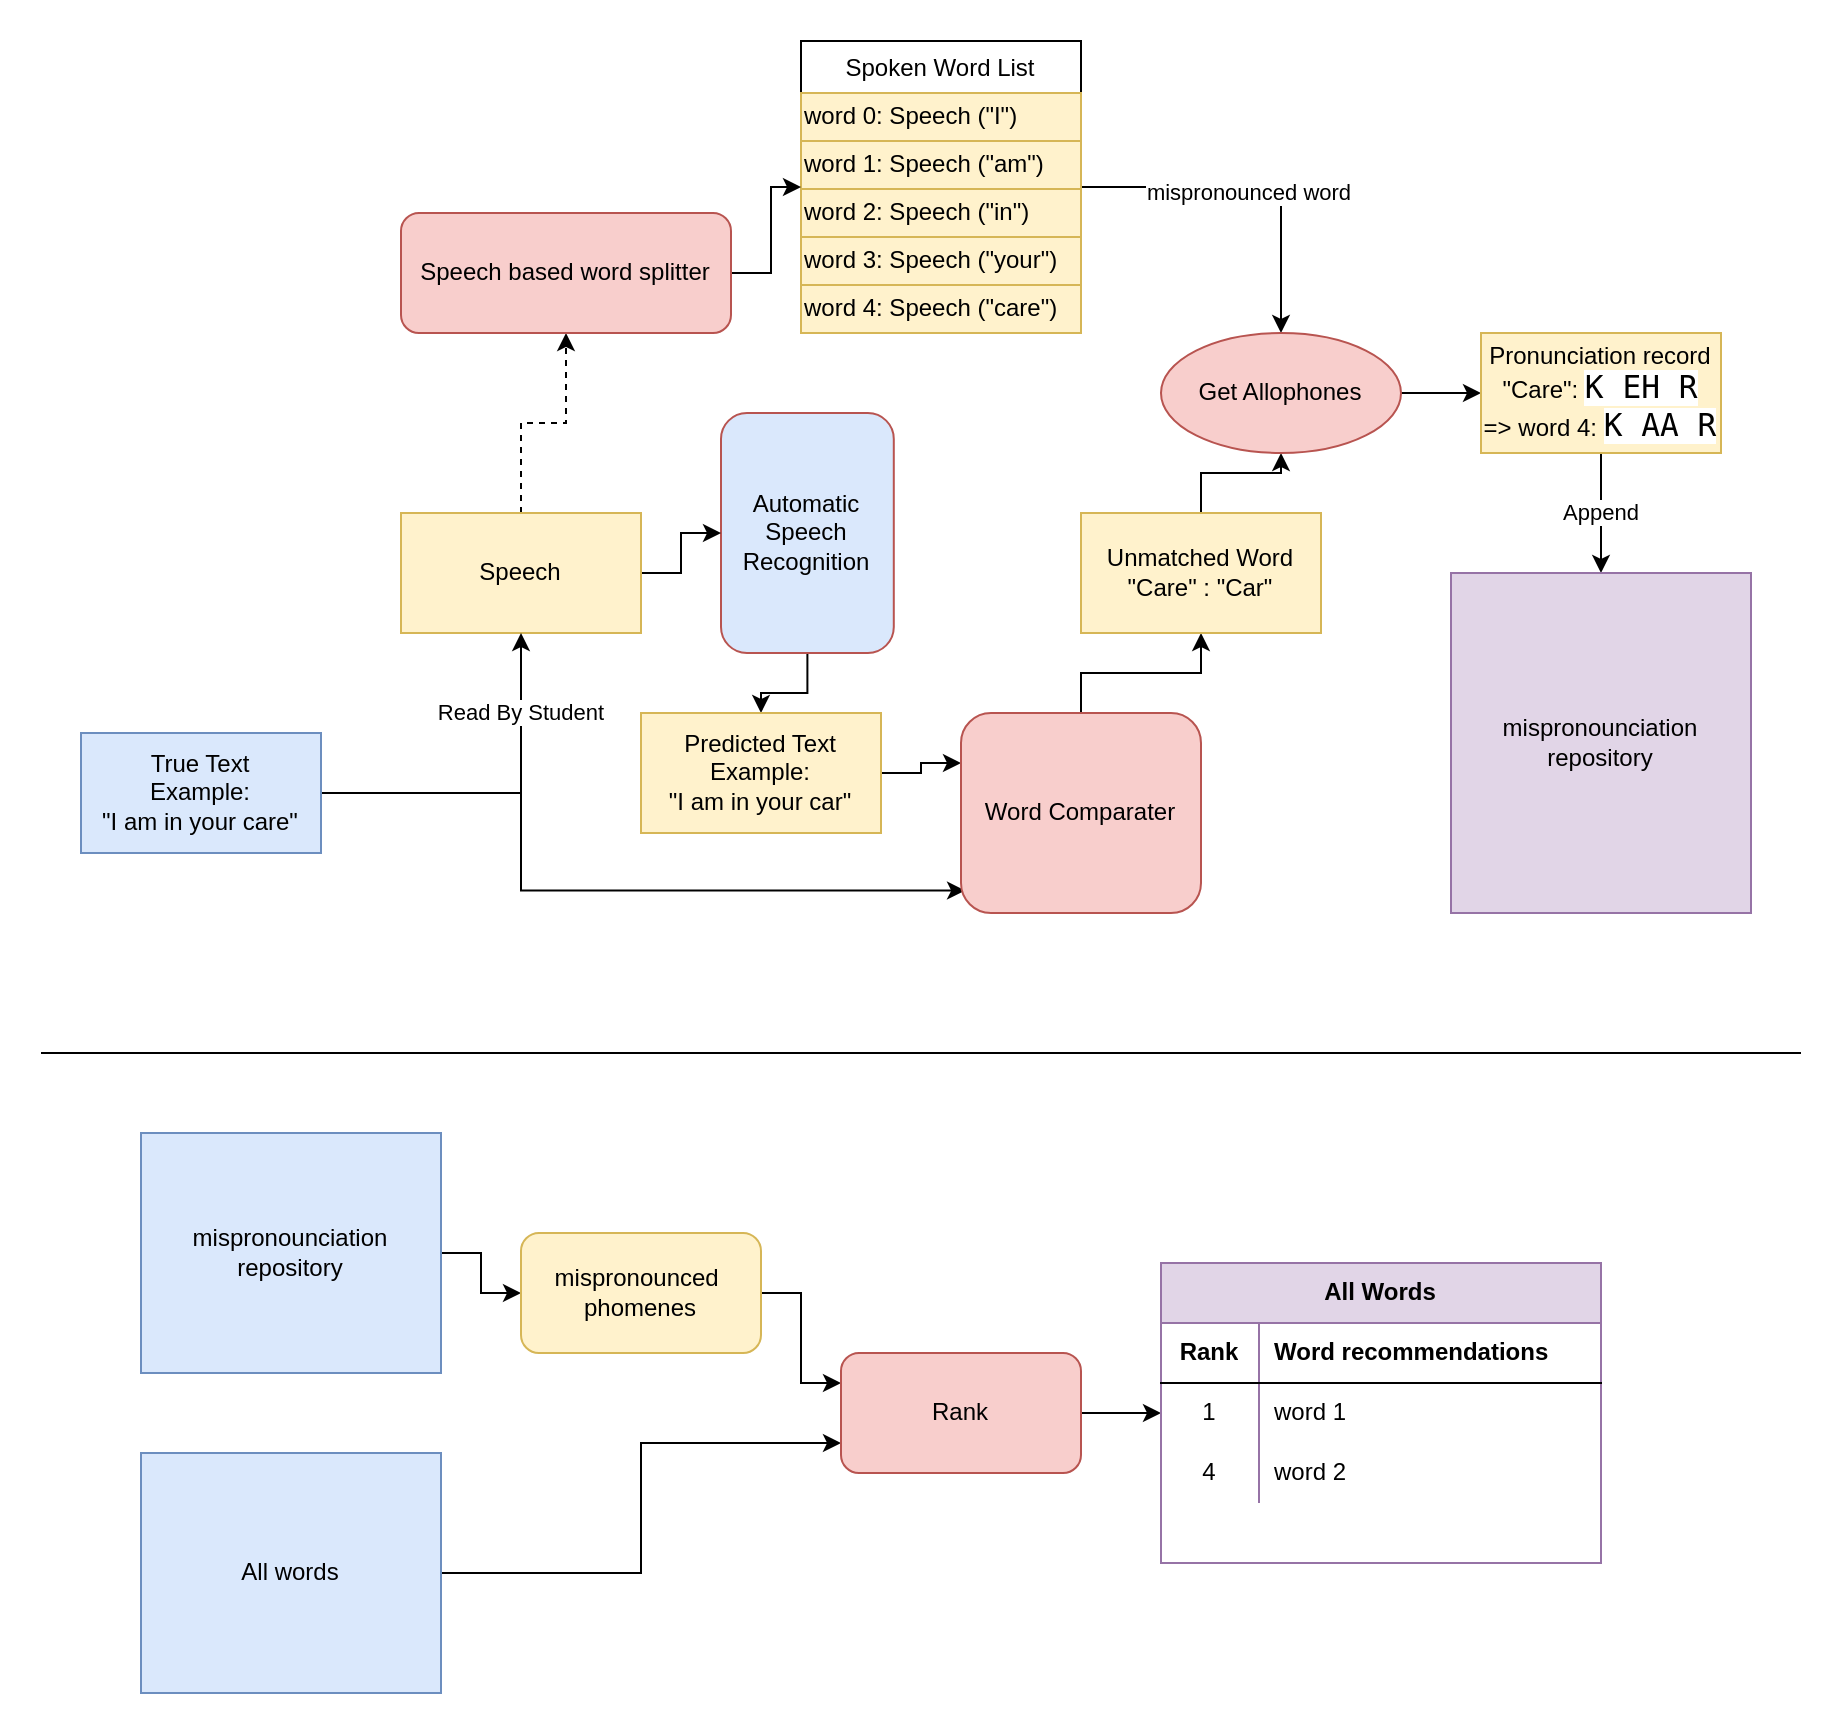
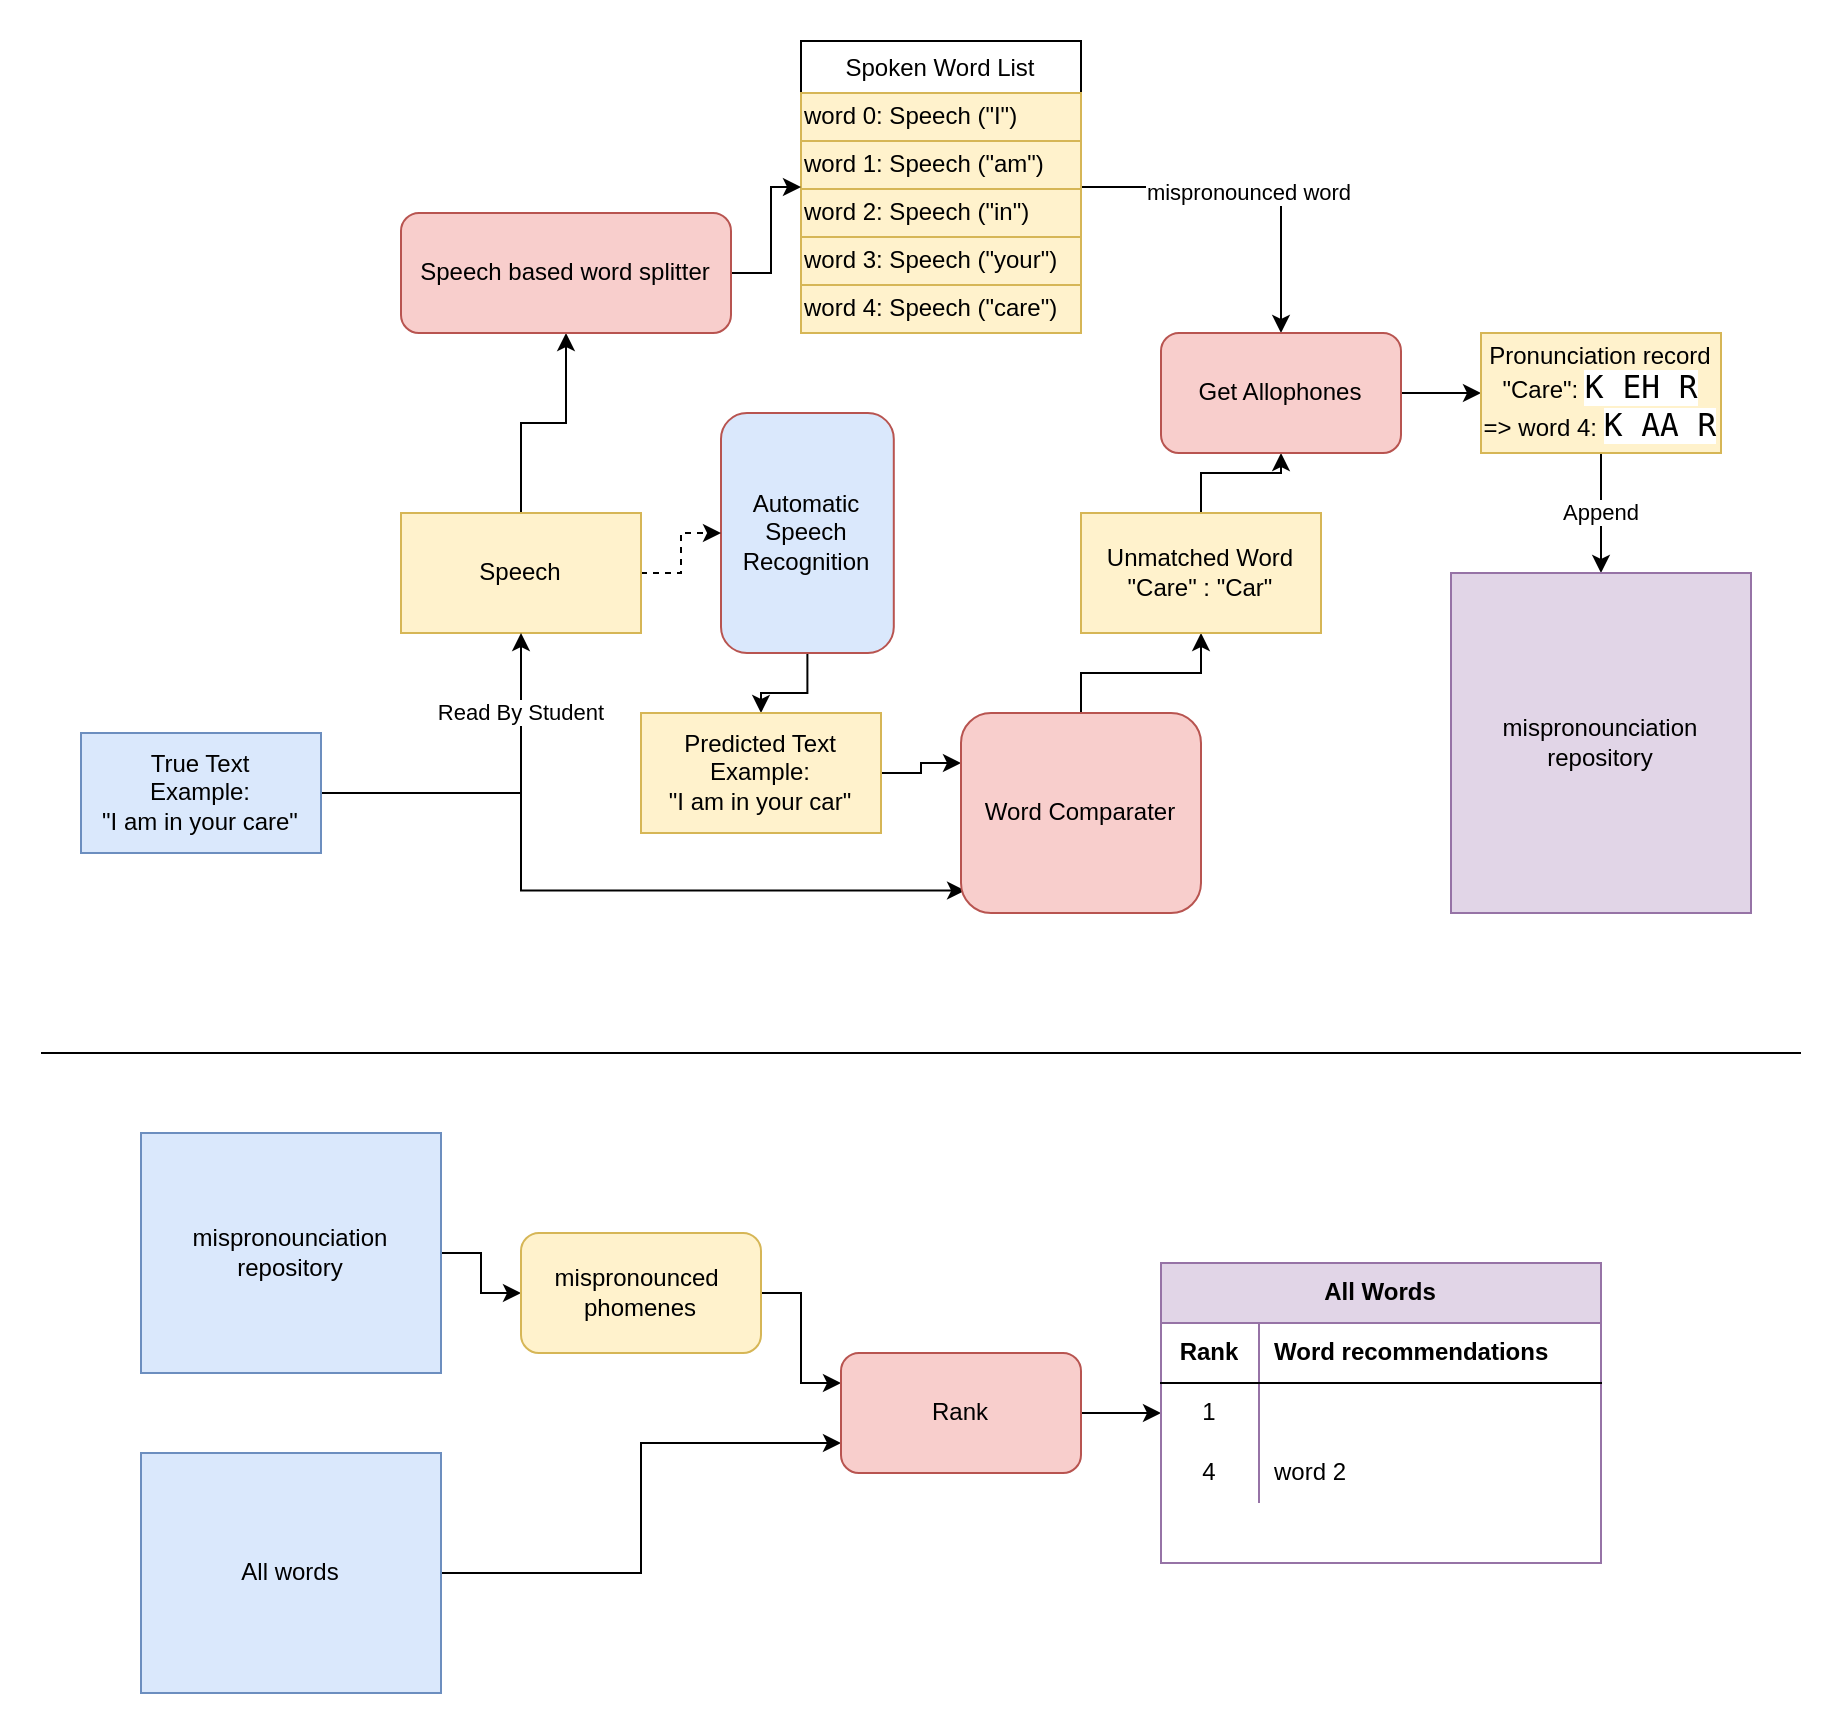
node "Get Allophones": shape ellipse -> rounded rectangle
edge "Speech" -> "Speech based word splitter": style dashed -> solid
edge "Speech" -> "Automatic Speech Recognition": style solid -> dashed
node "word 1": removed
